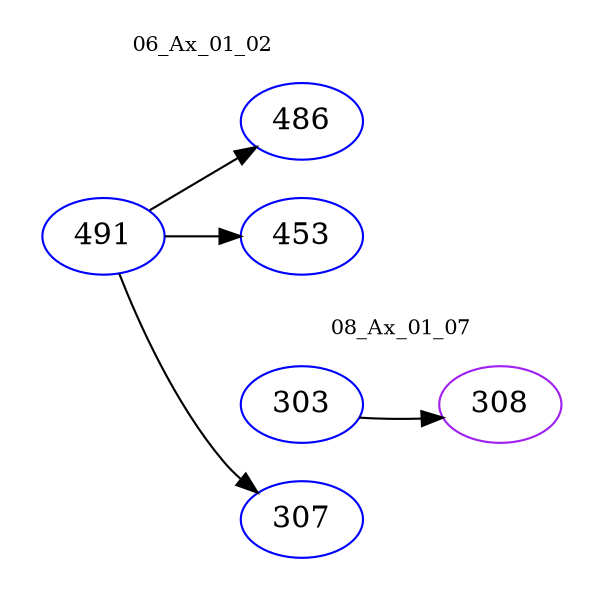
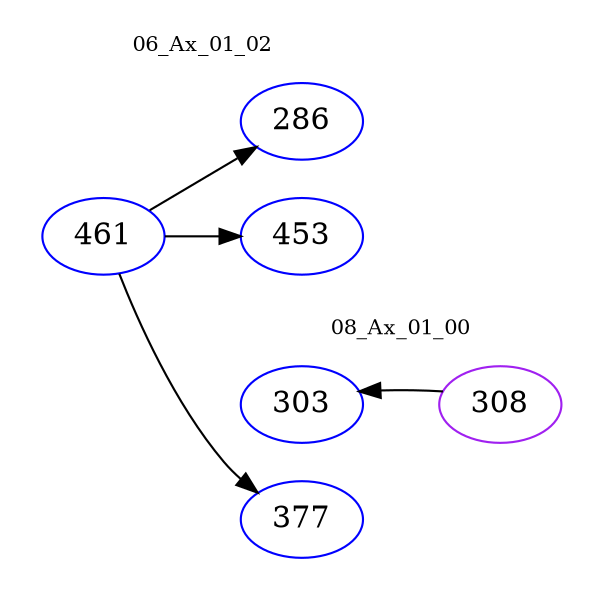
node "486": label "486" -> "286"
node "491": label "491" -> "461"
cluster "08_Ax_01_07": label "08_Ax_01_07" -> "08_Ax_01_00"
edge "303" -> "308": reversed
node "307": label "307" -> "377"
